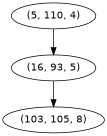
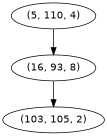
node "(16, 93, 5)": label "(16, 93, 5)" -> "(16, 93, 8)"
node "(103, 105, 8)": label "(103, 105, 8)" -> "(103, 105, 2)"
